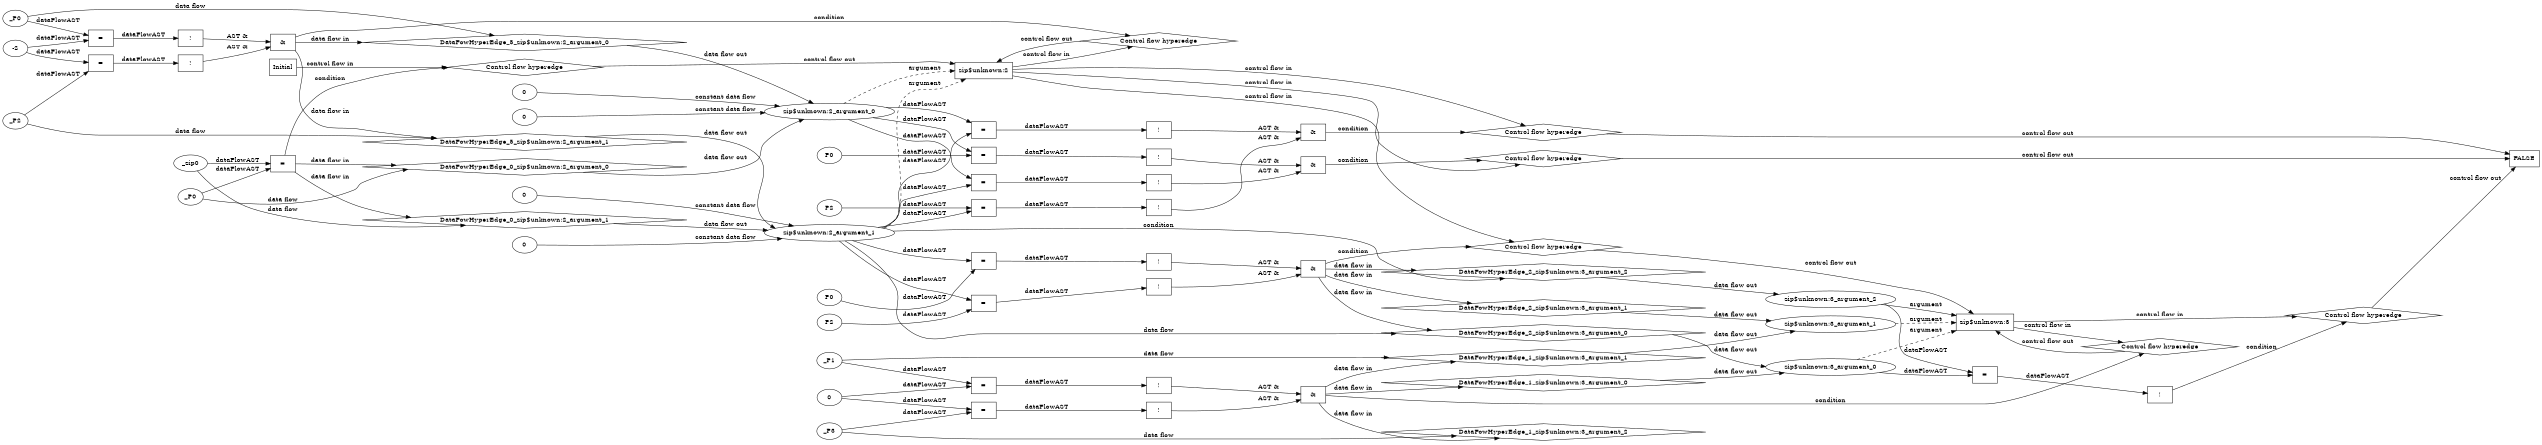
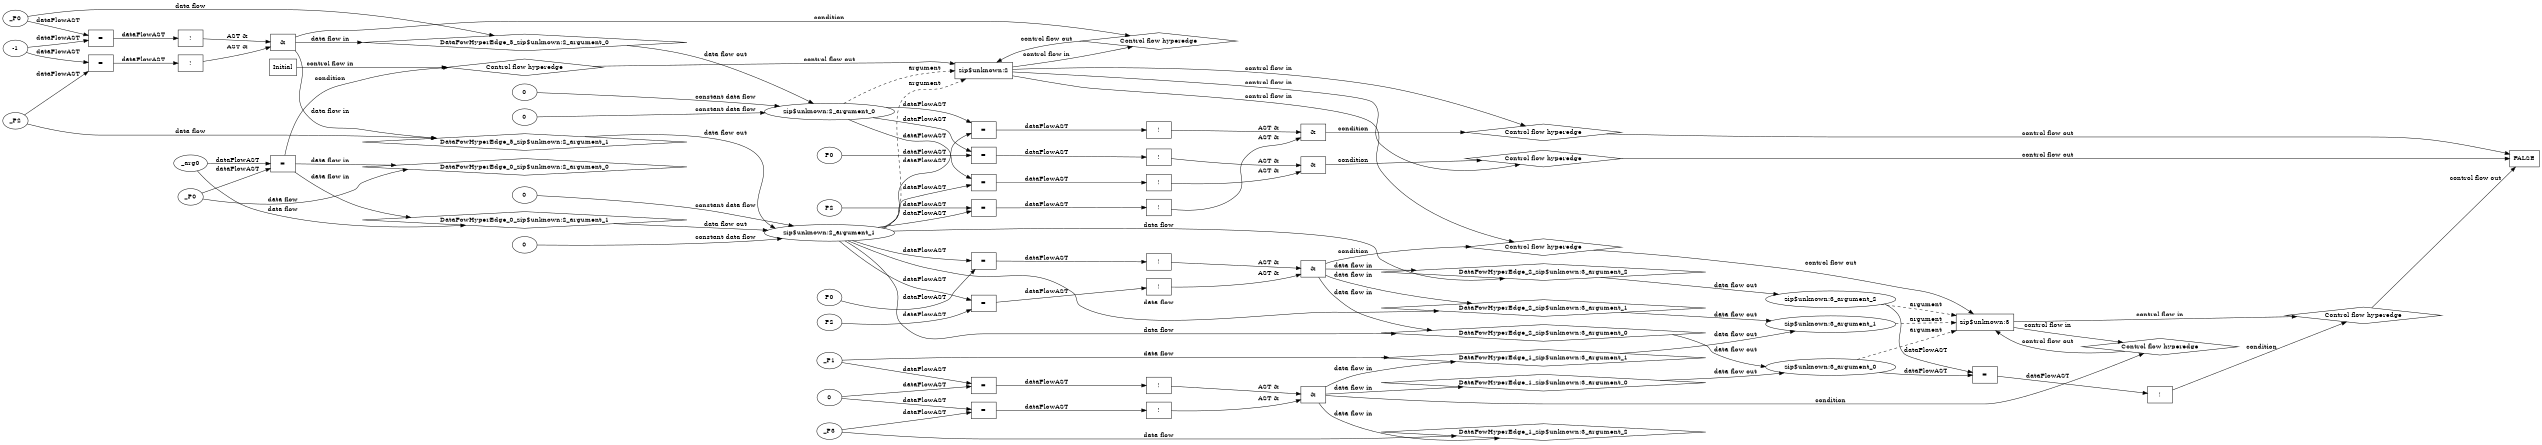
node "-2": label "-2" -> "-1"
node "_zip0": label "_zip0" -> "_arg0"
edge "DataFowHyperEdge_0_zip$unknown:2_argument_0" -> "zip$unknown:2_argument_0": removed, label "data flow out"
edge "zip$unknown:2_argument_1" -> "DataFowHyperEdge_2_zip$unknown:3_argument_2": label "condition" -> "data flow"
edge "zip$unknown:3_argument_2" -> "zip$unknown:3": style solid -> dashed
edge "zip$unknown:2_argument_1" -> "DataFowHyperEdge_2_zip$unknown:3_argument_1": added, label "data flow"
